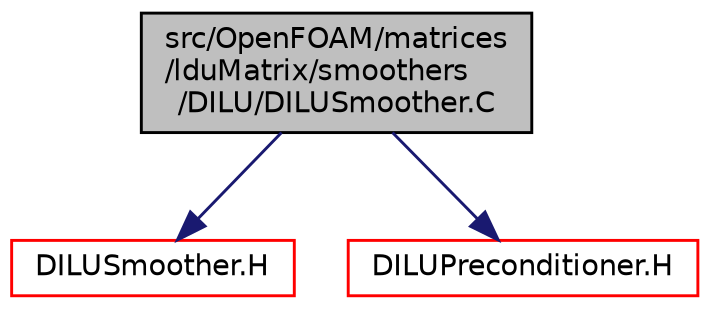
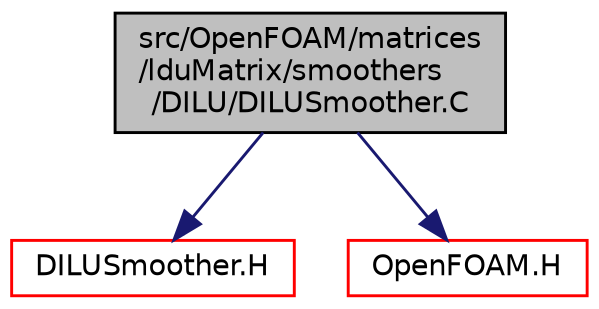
node "DILUPreconditioner.H": label "DILUPreconditioner.H" -> "OpenFOAM.H"
